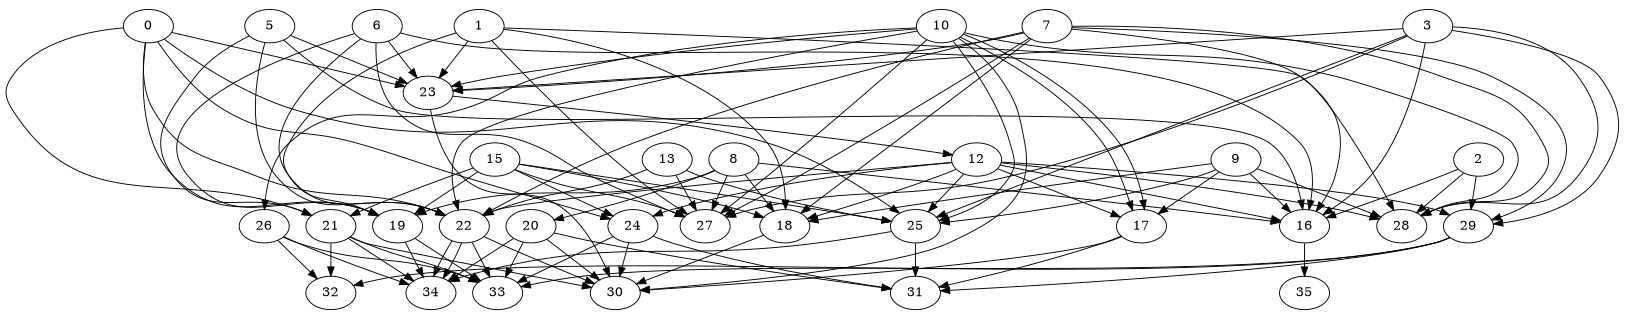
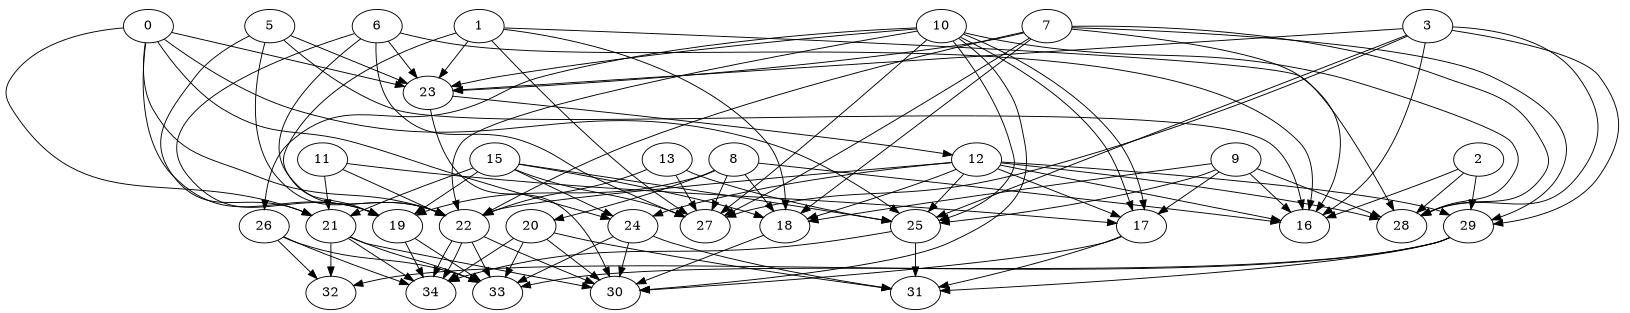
node "11": added
node "35": removed
